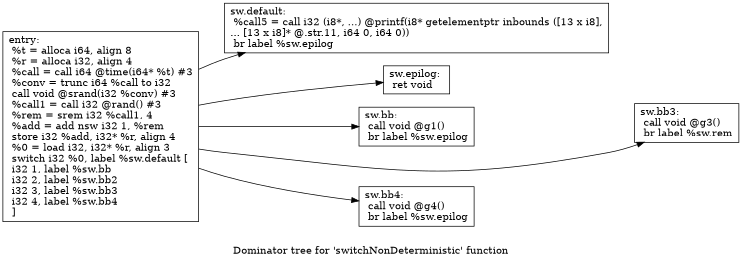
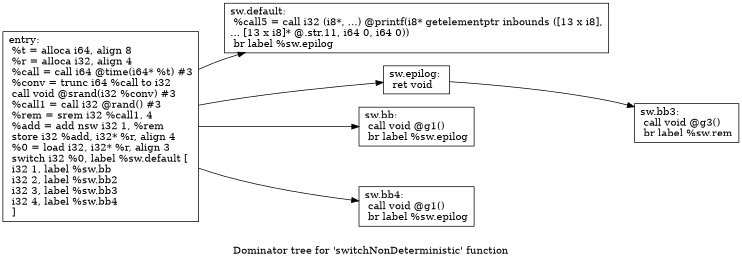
edge "entry:" -> "sw.bb3:": now "sw.epilog:" -> "sw.bb3:"
node "sw.bb4:": text "call void @g4()" -> "call void @g1()"
